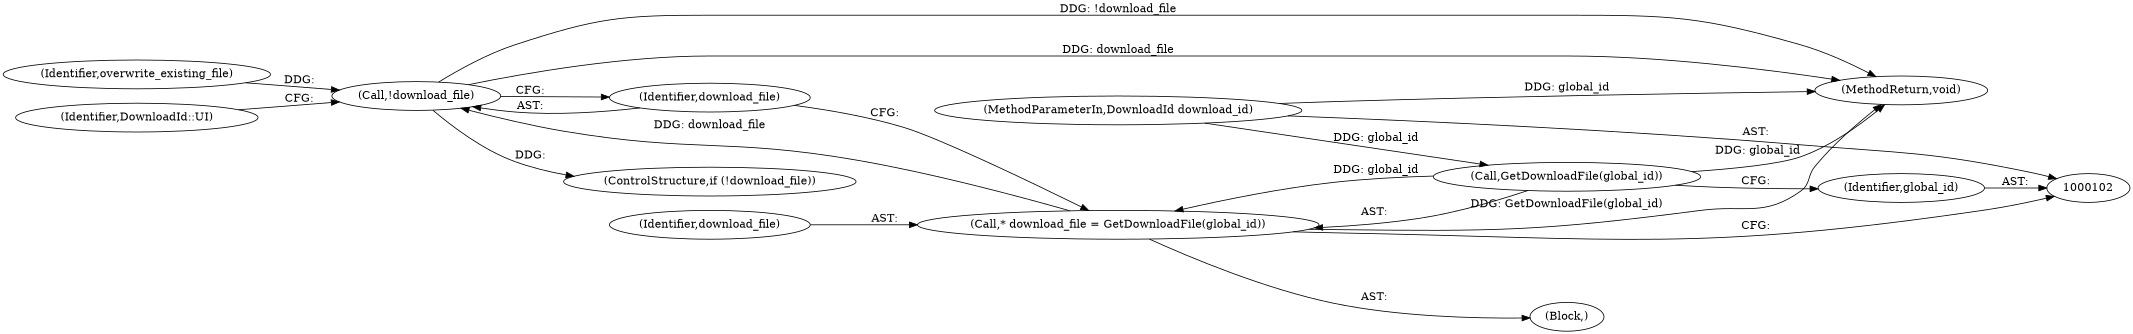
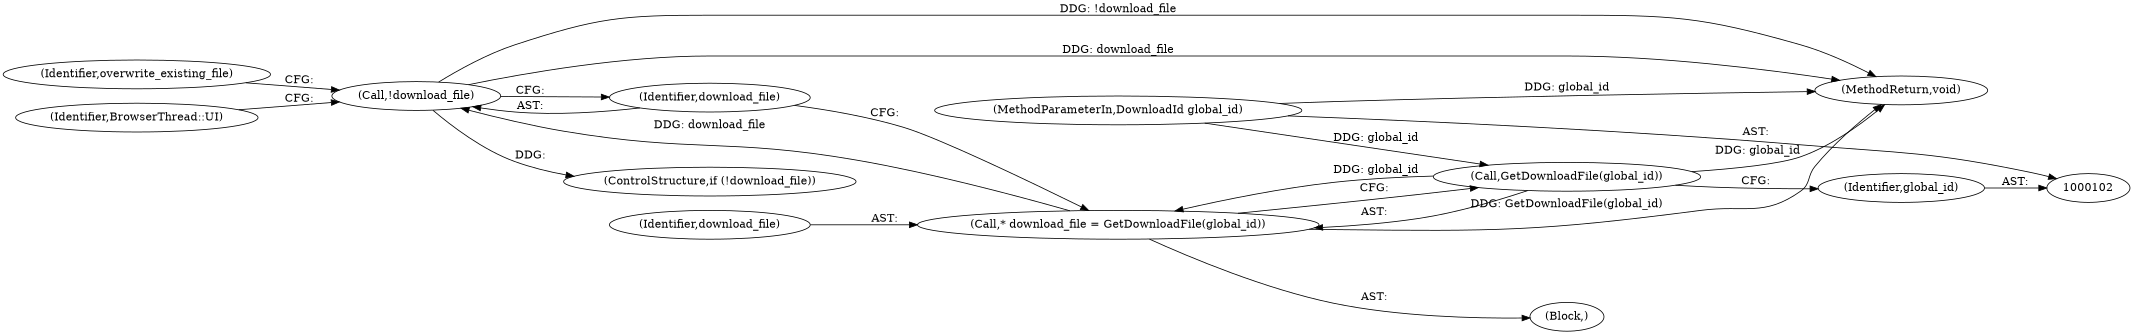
edge "(Identifier,overwrite_existing_file)" -> "(Call,!download_file)": label "DDG: " -> "CFG: "
node "(MethodParameterIn,DownloadId download_id)": label "(MethodParameterIn,DownloadId download_id)" -> "(MethodParameterIn,DownloadId global_id)"
node "(Identifier,DownloadId::UI)": label "(Identifier,DownloadId::UI)" -> "(Identifier,BrowserThread::UI)"
edge "(Call,* download_file = GetDownloadFile(global_id))" -> "1000102": now "(Call,* download_file = GetDownloadFile(global_id))" -> "(Call,GetDownloadFile(global_id))"
